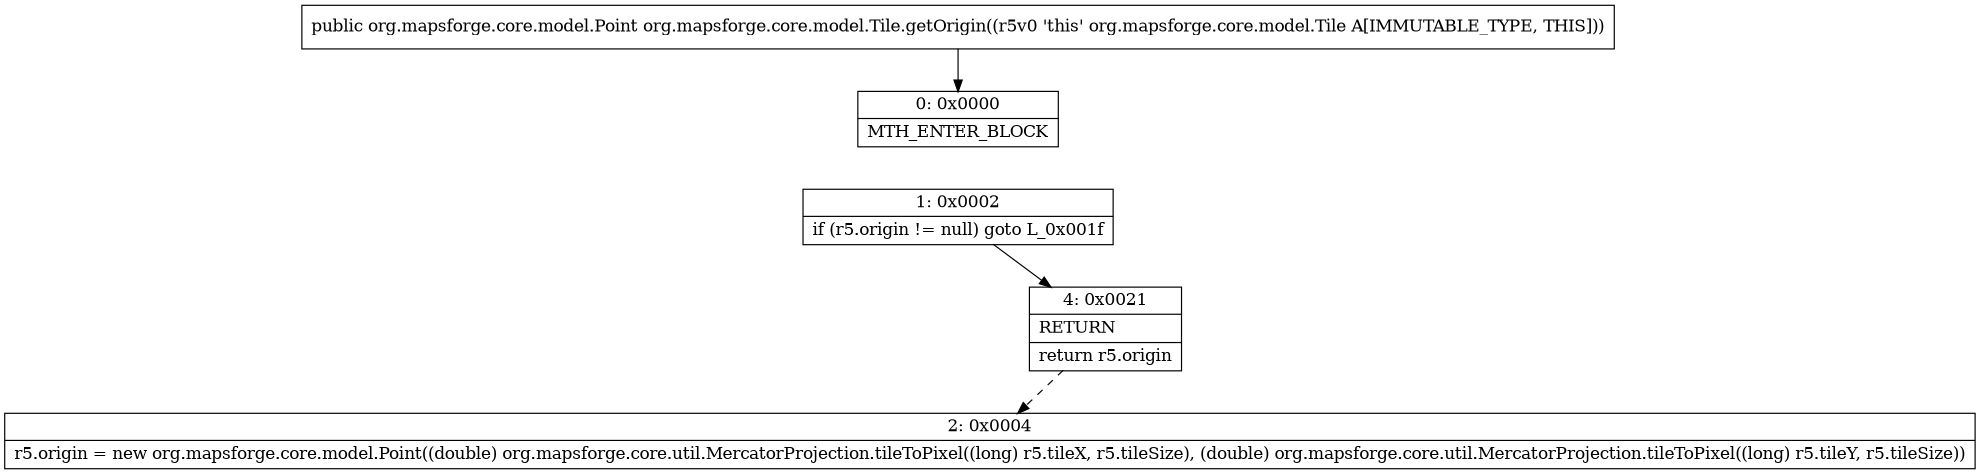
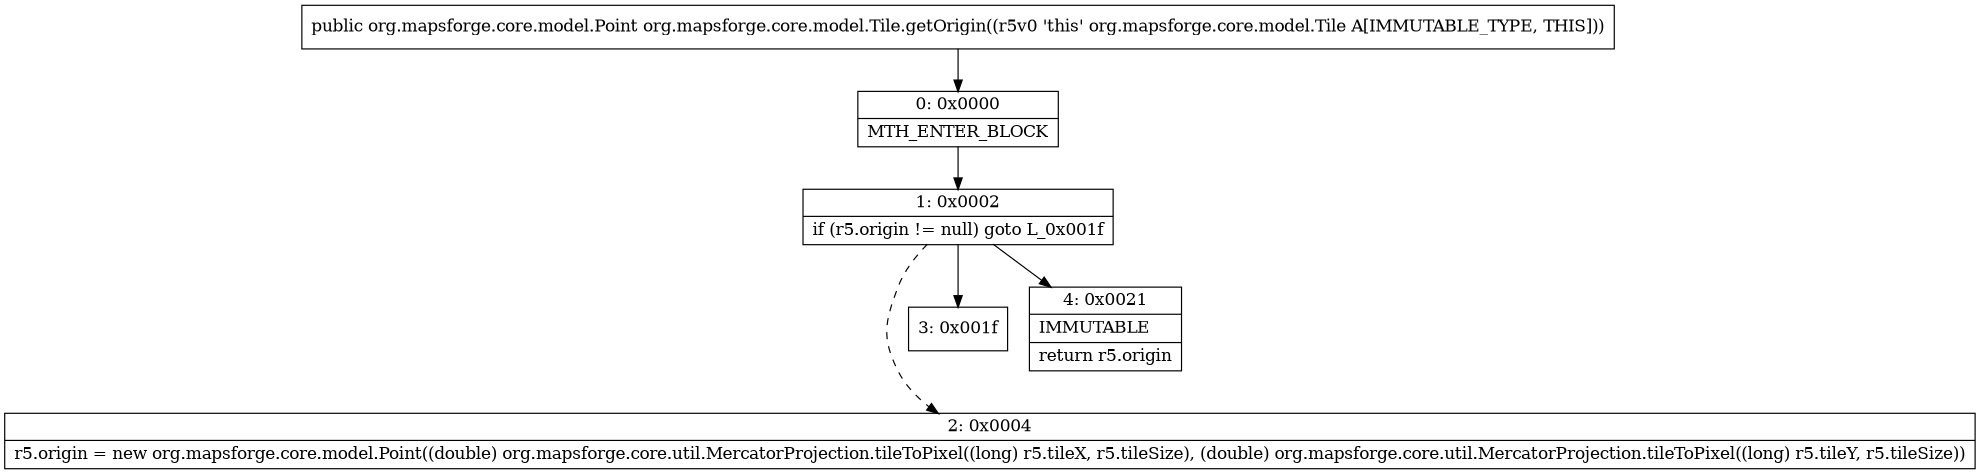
edge "0: 0x0000" -> "1: 0x0002": added
node "4: 0x0021": text "RETURN" -> "IMMUTABLE"
node "3: 0x001f": added
edge "4: 0x0021" -> "2: 0x0004": now "1: 0x0002" -> "2: 0x0004"
